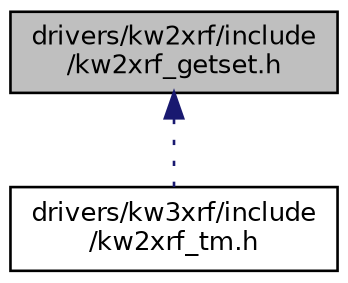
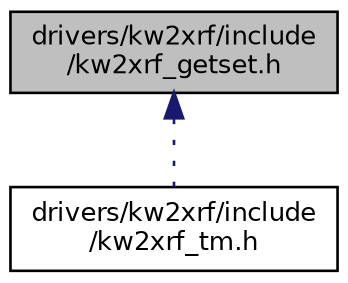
node "drivers/kw3xrf/include /kw2xrf_tm.h": label "drivers/kw3xrf/include /kw2xrf_tm.h" -> "drivers/kw2xrf/include /kw2xrf_tm.h"
